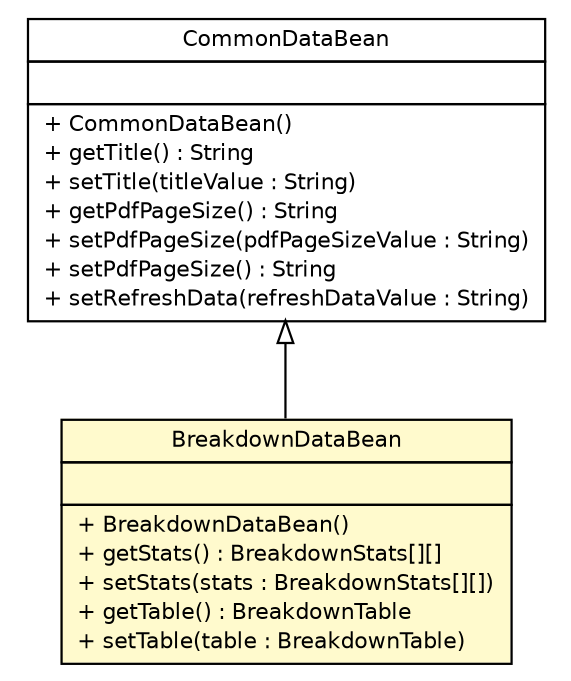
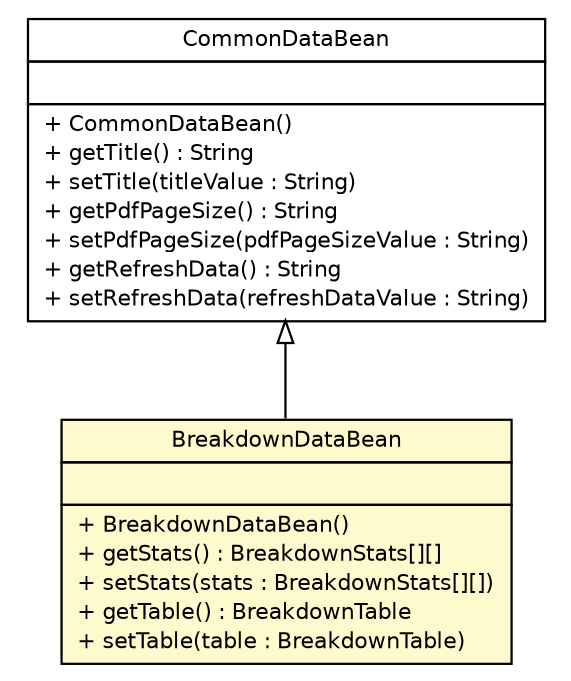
node "CommonDataBean": text "+ setPdfPageSize() : String" -> "+ getRefreshData() : String"
